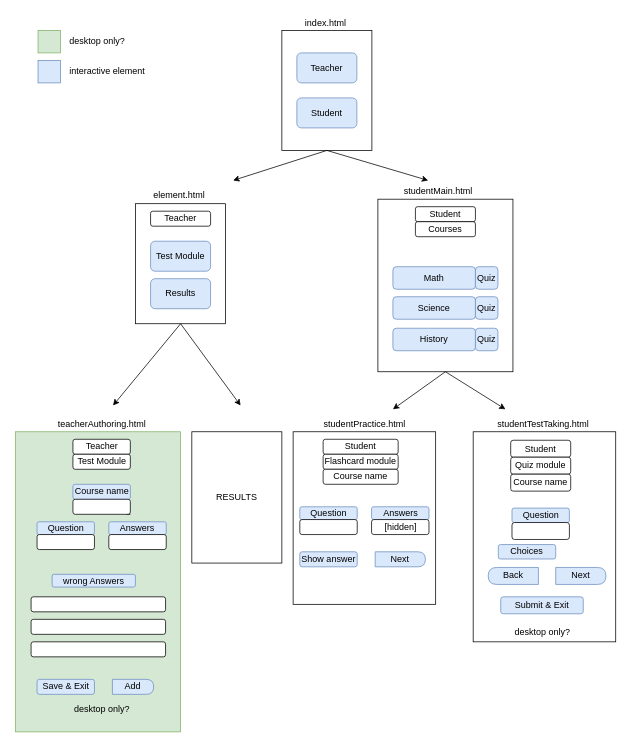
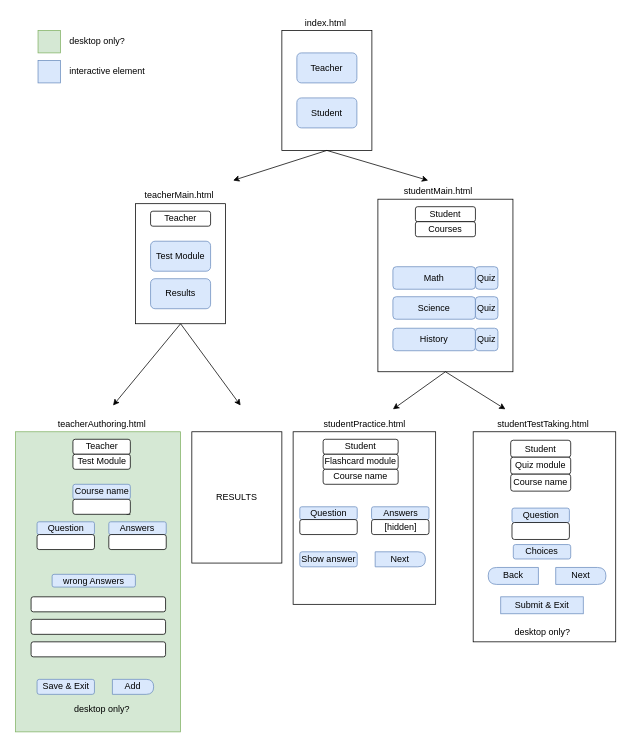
node "element.html": label "element.html" -> "teacherMain.html"
node "Choices": moved (527, 552) -> (542, 552)
node "Submit & Exit": shape rounded rectangle -> rectangle
